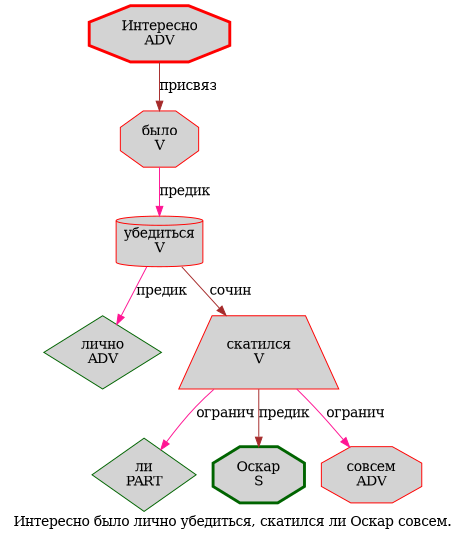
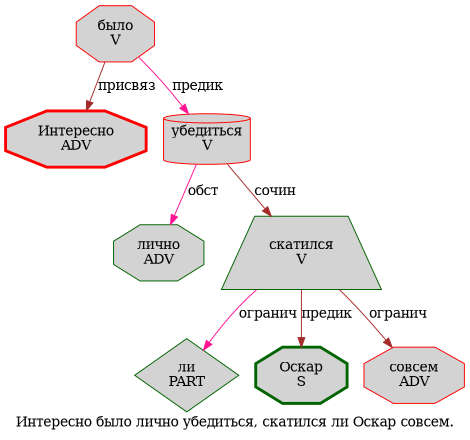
edge "Интересно ADV" -> "было V": reversed
edge "убедиться V" -> "лично ADV": label "предик" -> "обст"
node "лично ADV": shape diamond -> octagon
node "скатился V": color red -> darkgreen
edge "скатился V" -> "совсем ADV": color deeppink -> brown
